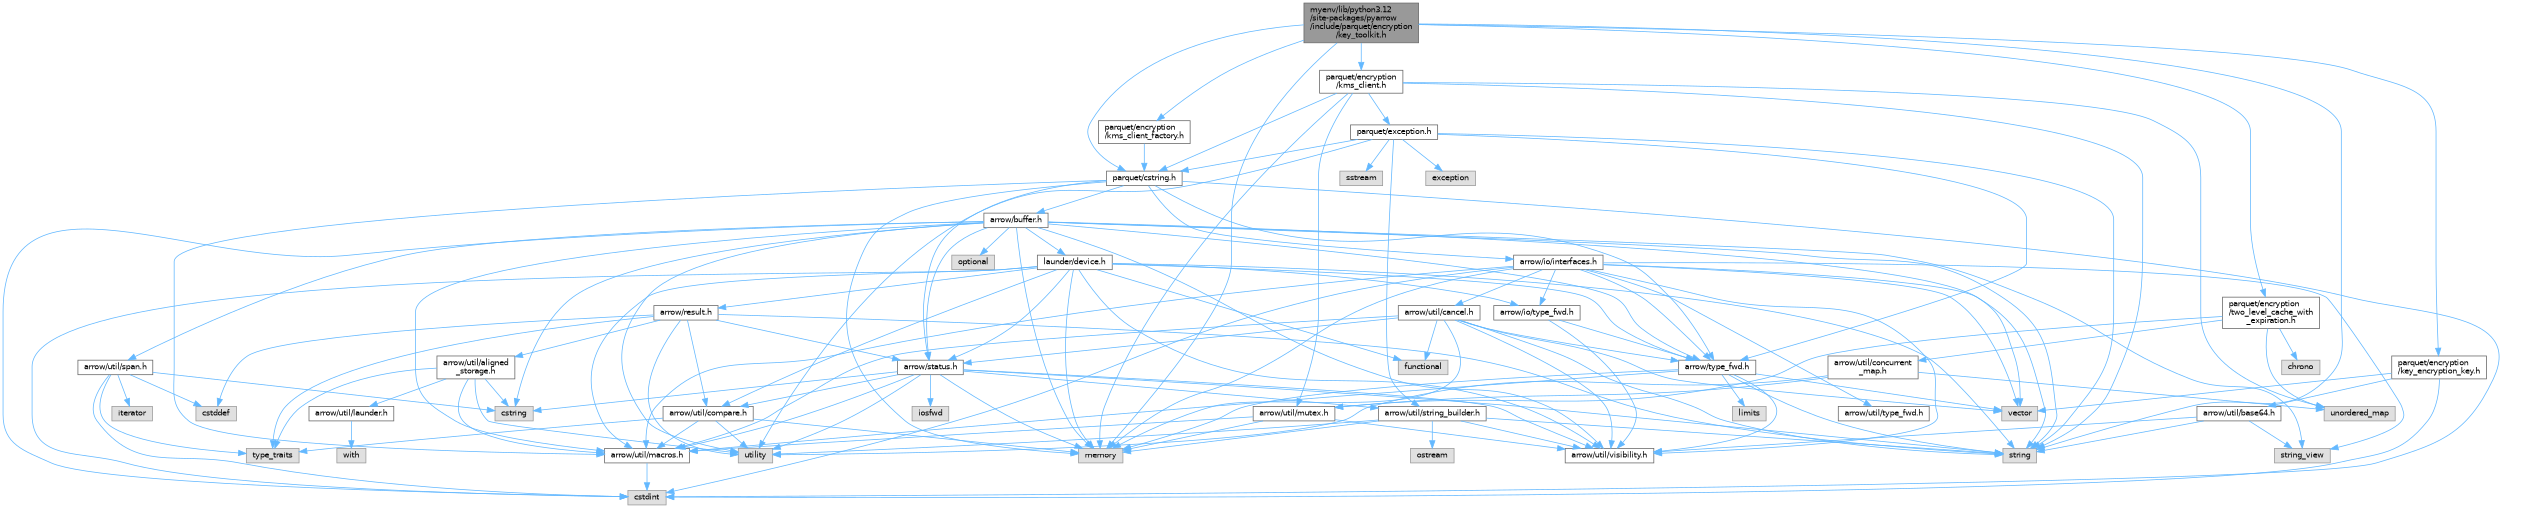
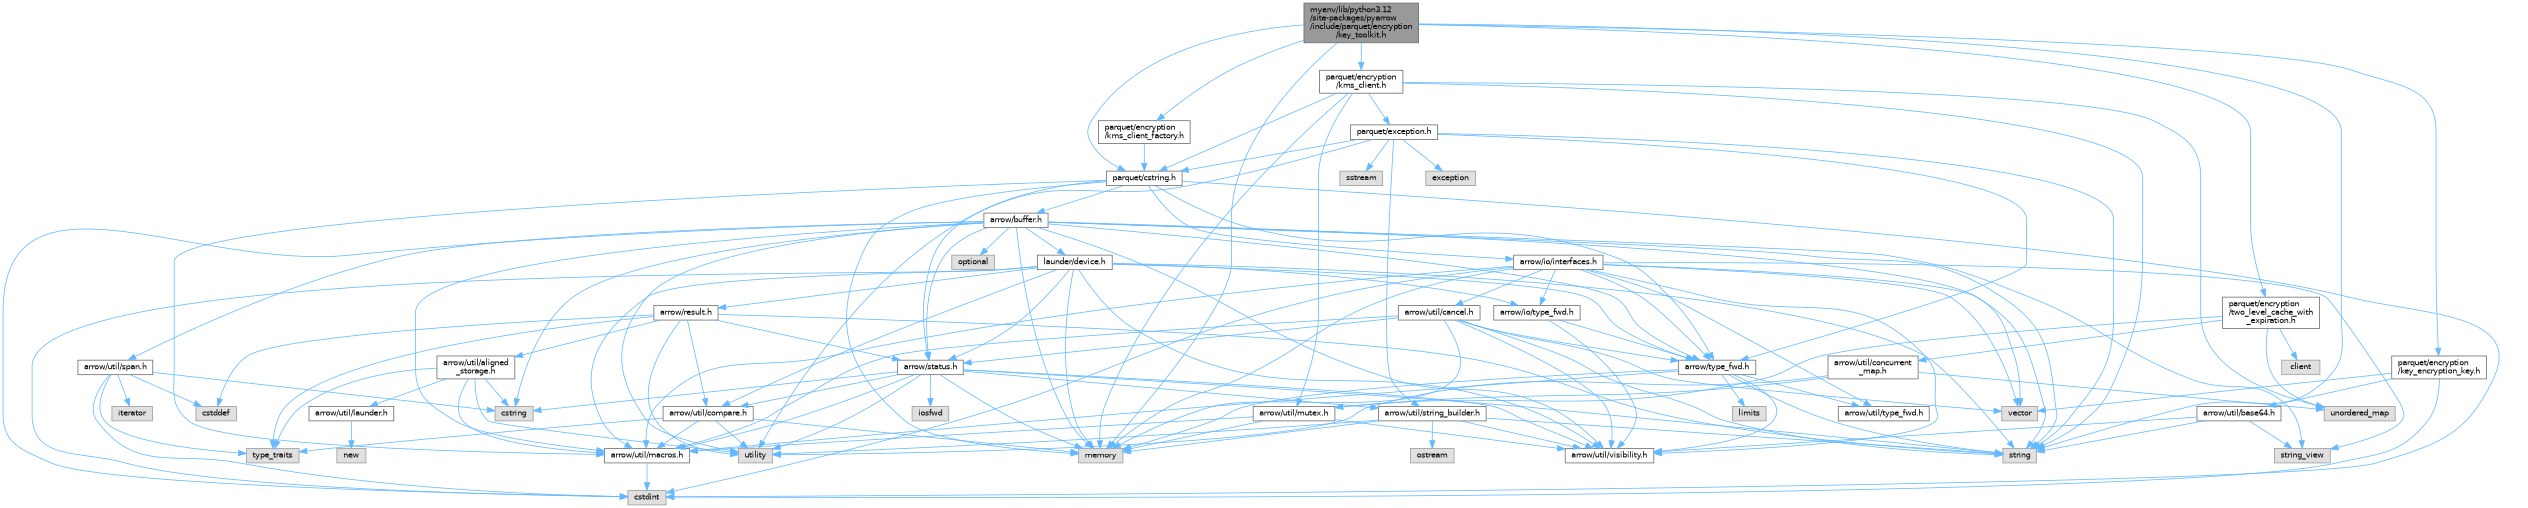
node "functional": removed
node "chrono": label "chrono" -> "client"
edge "arrow/type_fwd.h" -> "vector": now "arrow/type_fwd.h" -> "arrow/util/type_fwd.h"
node "with": label "with" -> "new"
